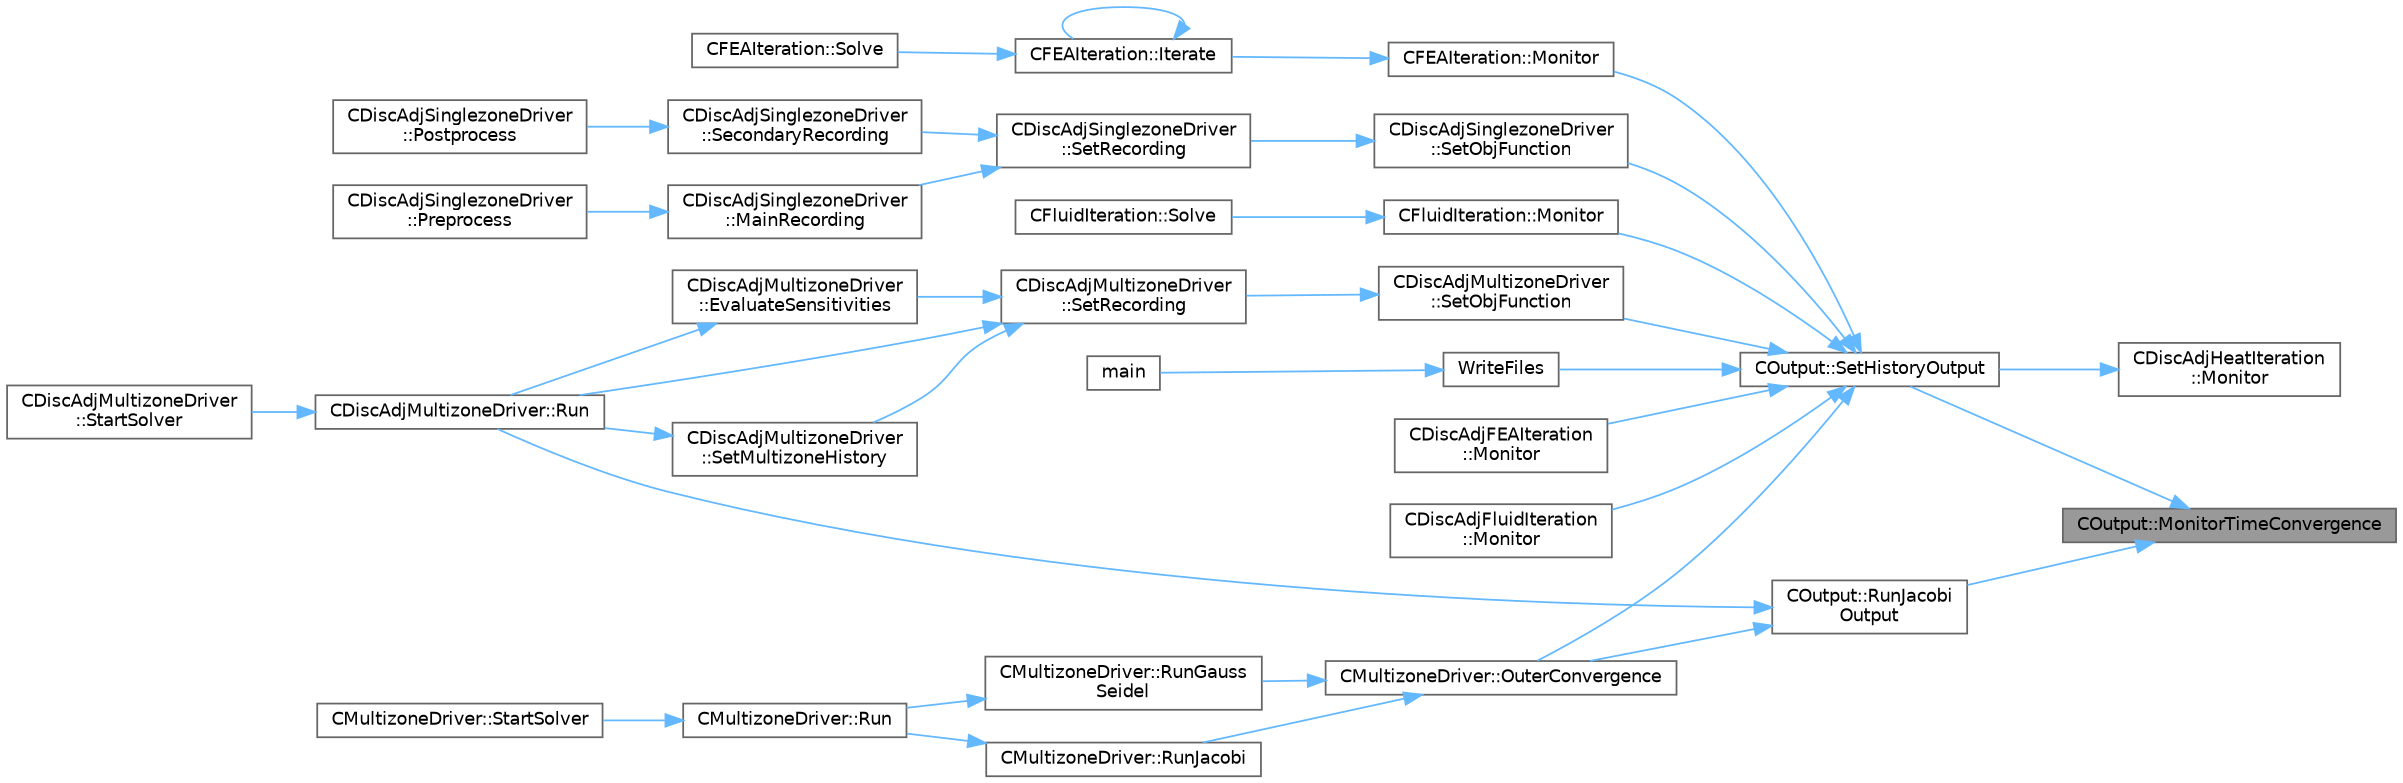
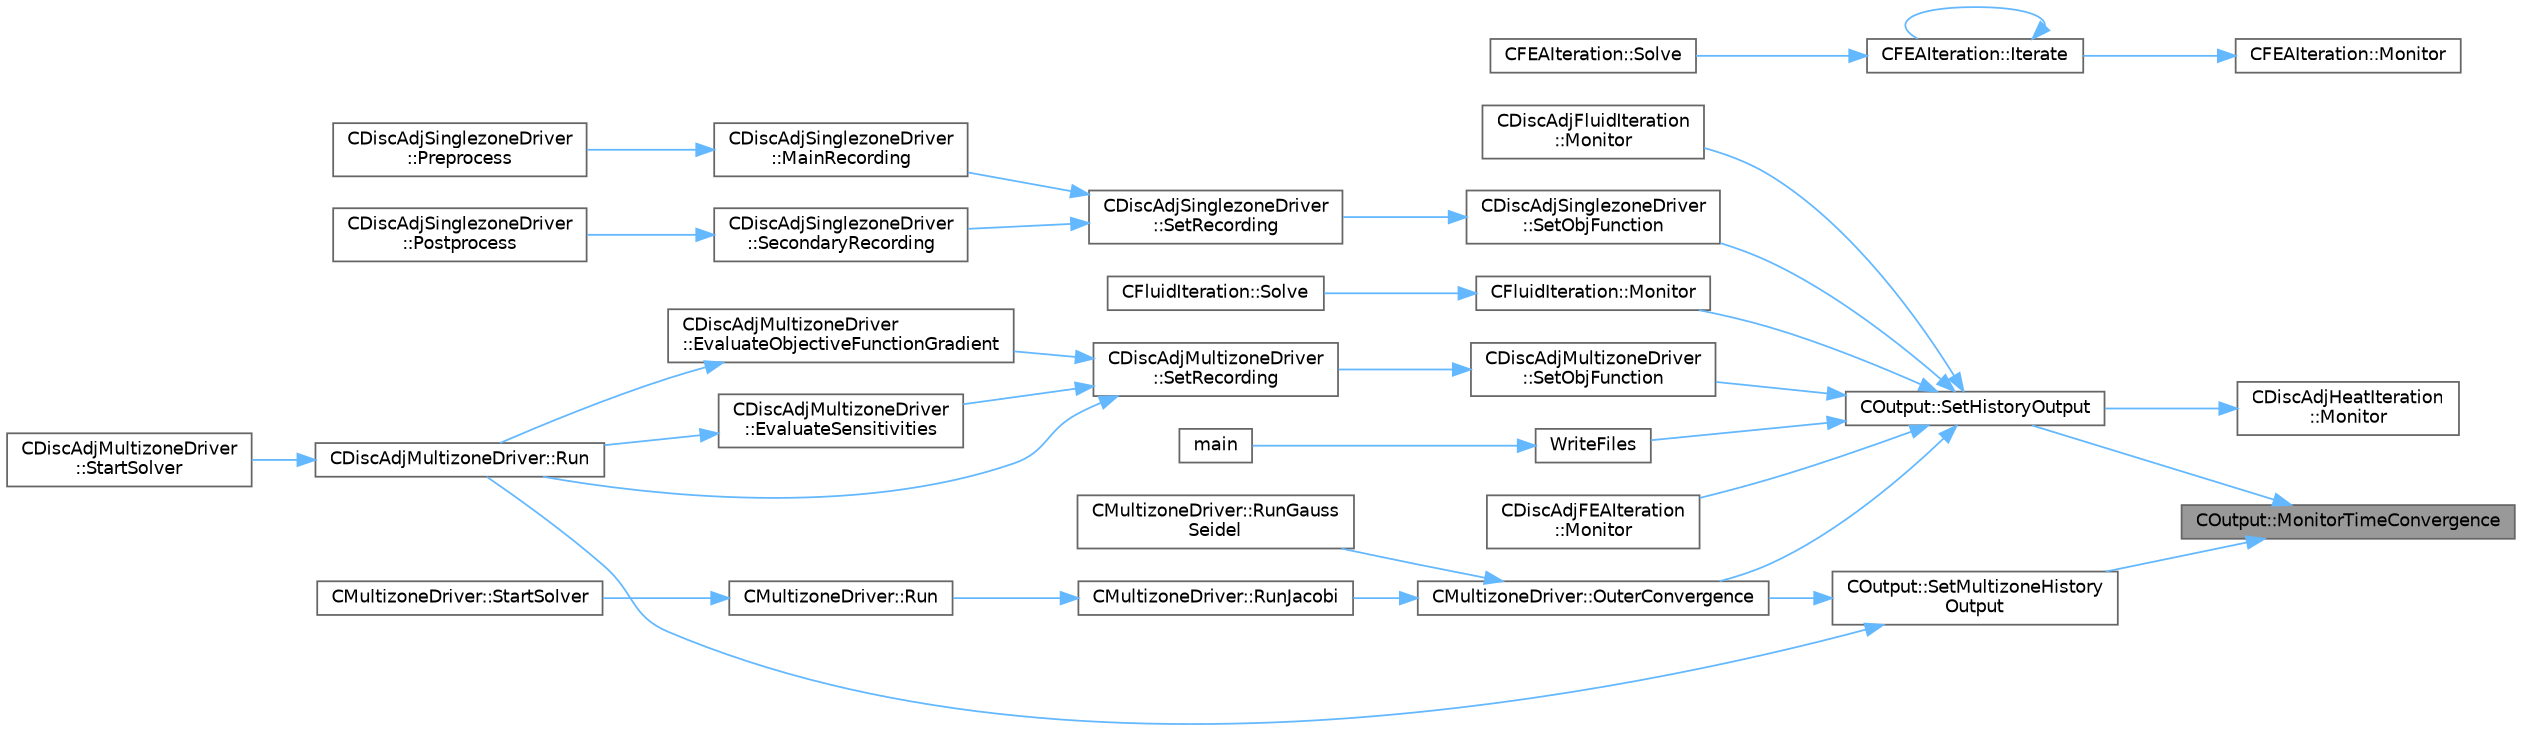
edge "CFEAIteration::Monitor" -> "COutput::SetHistoryOutput": removed
node "CDiscAdjMultizoneDriver ::SetMultizoneHistory": label "CDiscAdjMultizoneDriver ::SetMultizoneHistory" -> "CDiscAdjMultizoneDriver ::EvaluateObjectiveFunctionGradient"
node "COutput::RunJacobi Output": label "COutput::RunJacobi Output" -> "COutput::SetMultizoneHistory Output"
edge "CMultizoneDriver::Run" -> "CMultizoneDriver::RunGauss Seidel": removed
